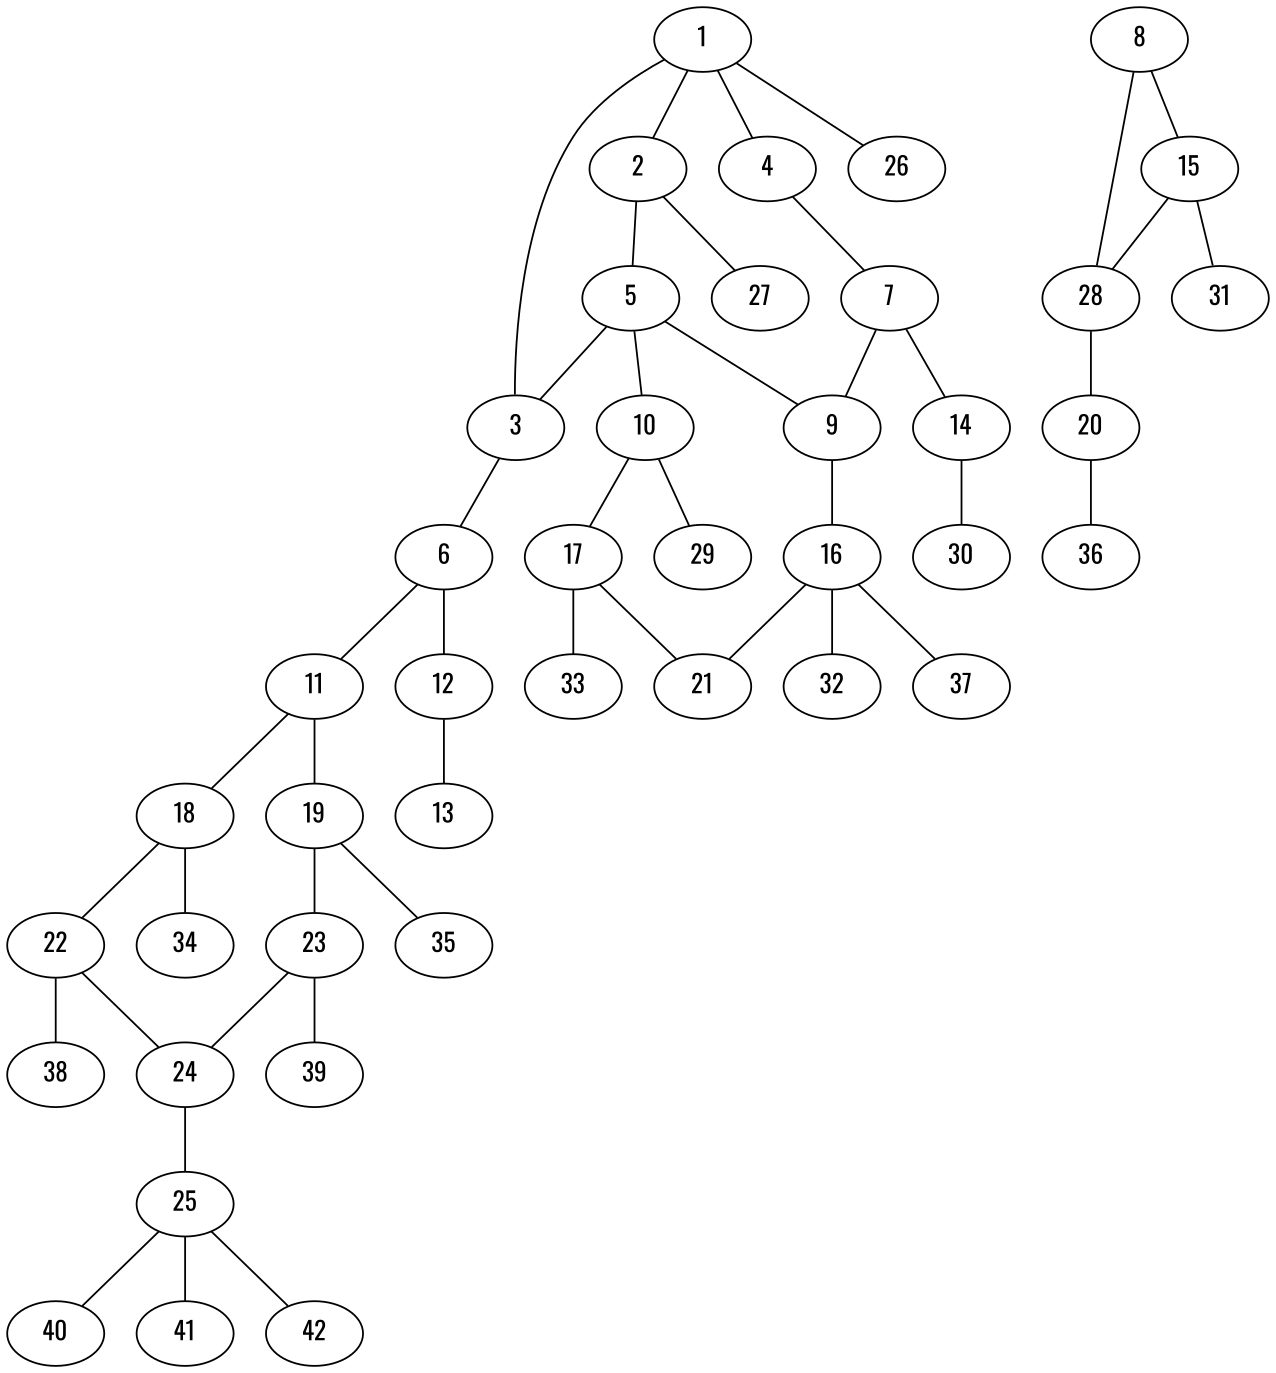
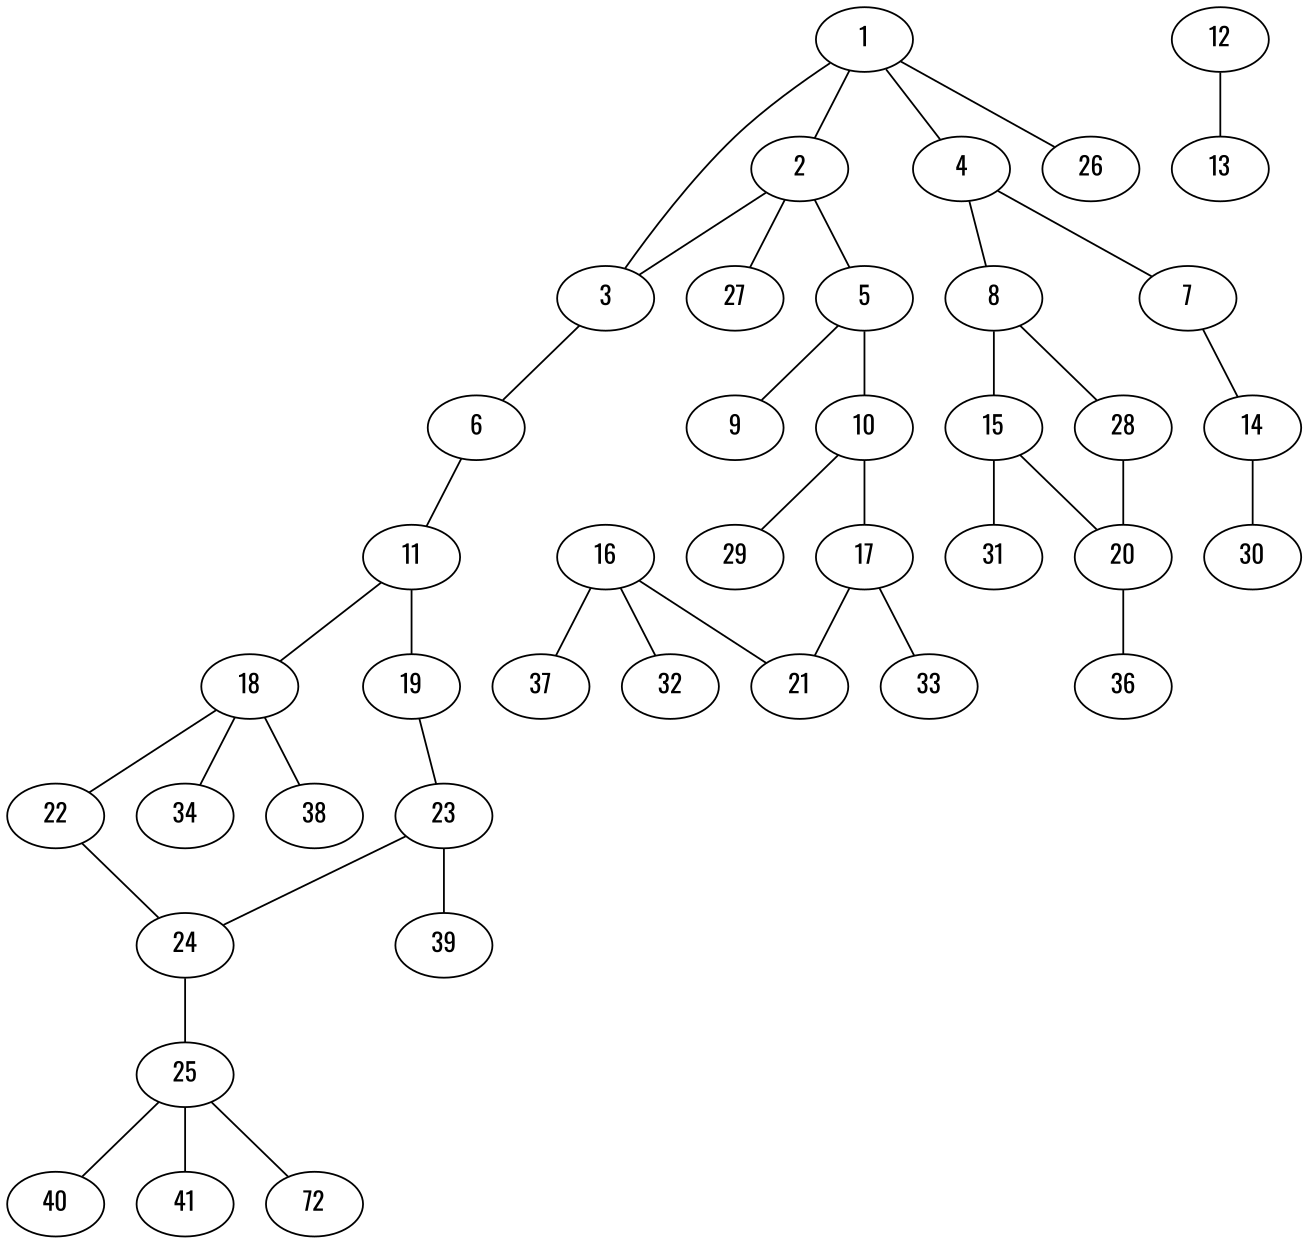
edge "4" -- "8": added
edge "15" -- "28": now "15" -- "20"
edge "5" -- "3": now "2" -- "3"
edge "7" -- "9": removed
edge "9" -- "16": removed
edge "6" -- "12": removed
node "35": removed
edge "22" -- "38": now "18" -- "38"
node "42": label "42" -> "72"
